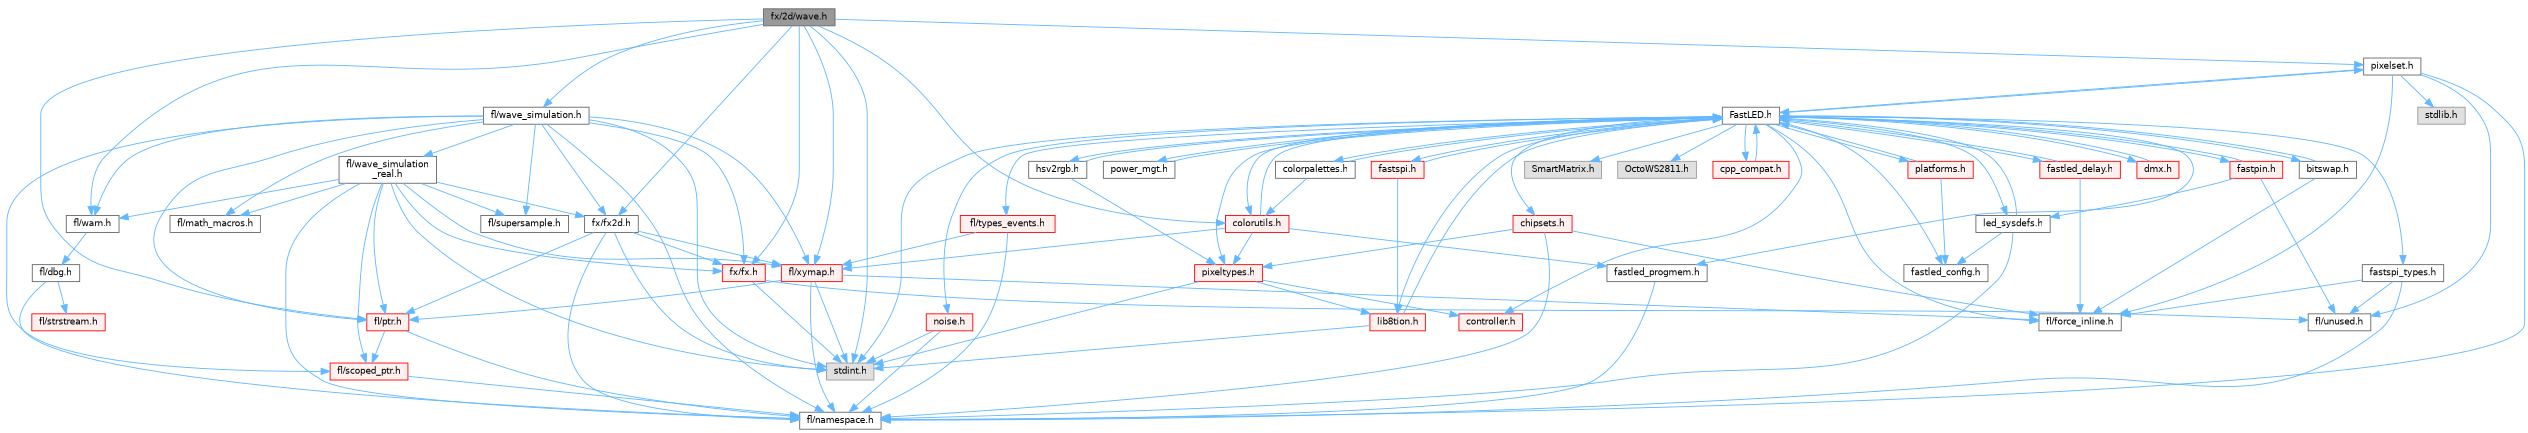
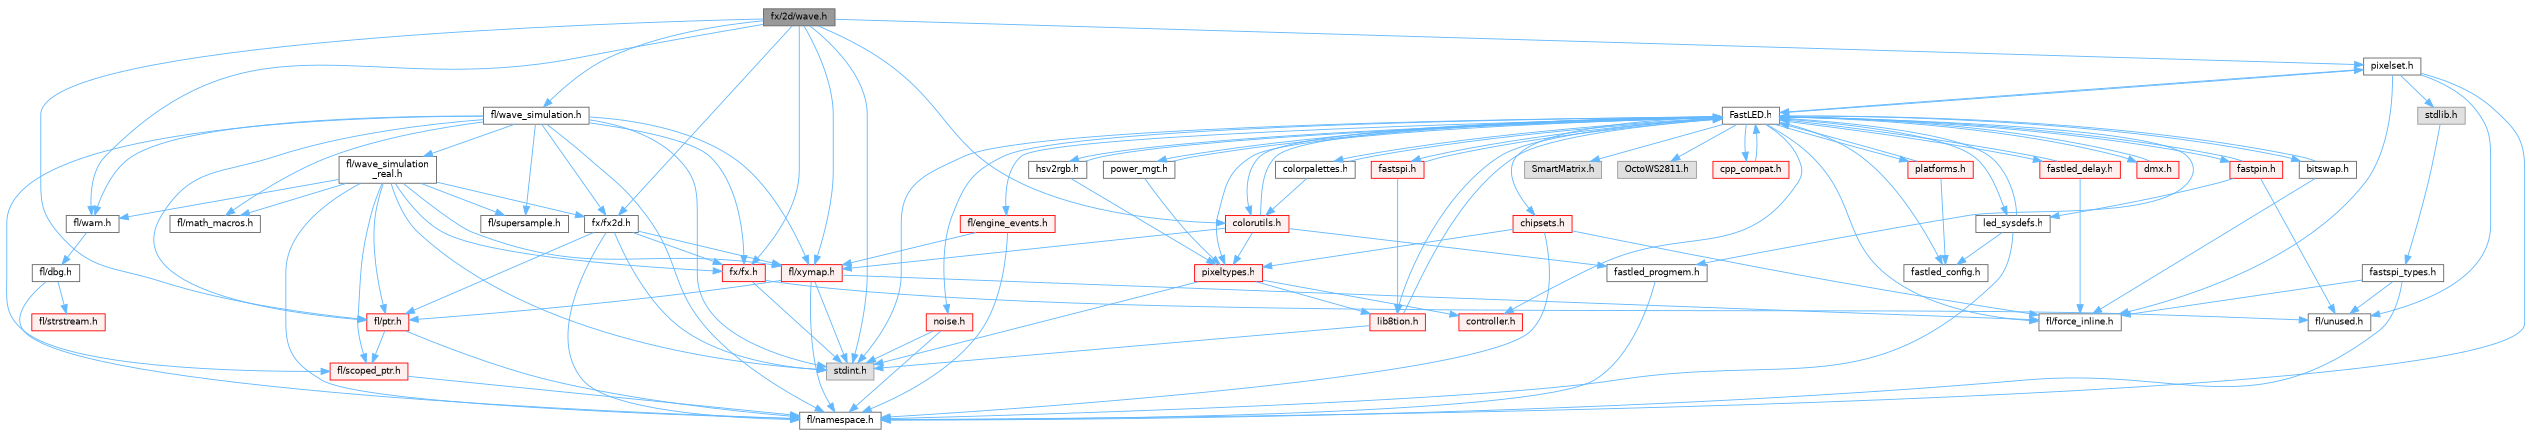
edge "FastLED.h" -> "fastspi_types.h": now "stdlib.h" -> "fastspi_types.h"
edge "power_mgt.h" -> "pixeltypes.h": added
node "fl/types_events.h": label "fl/types_events.h" -> "fl/engine_events.h"
